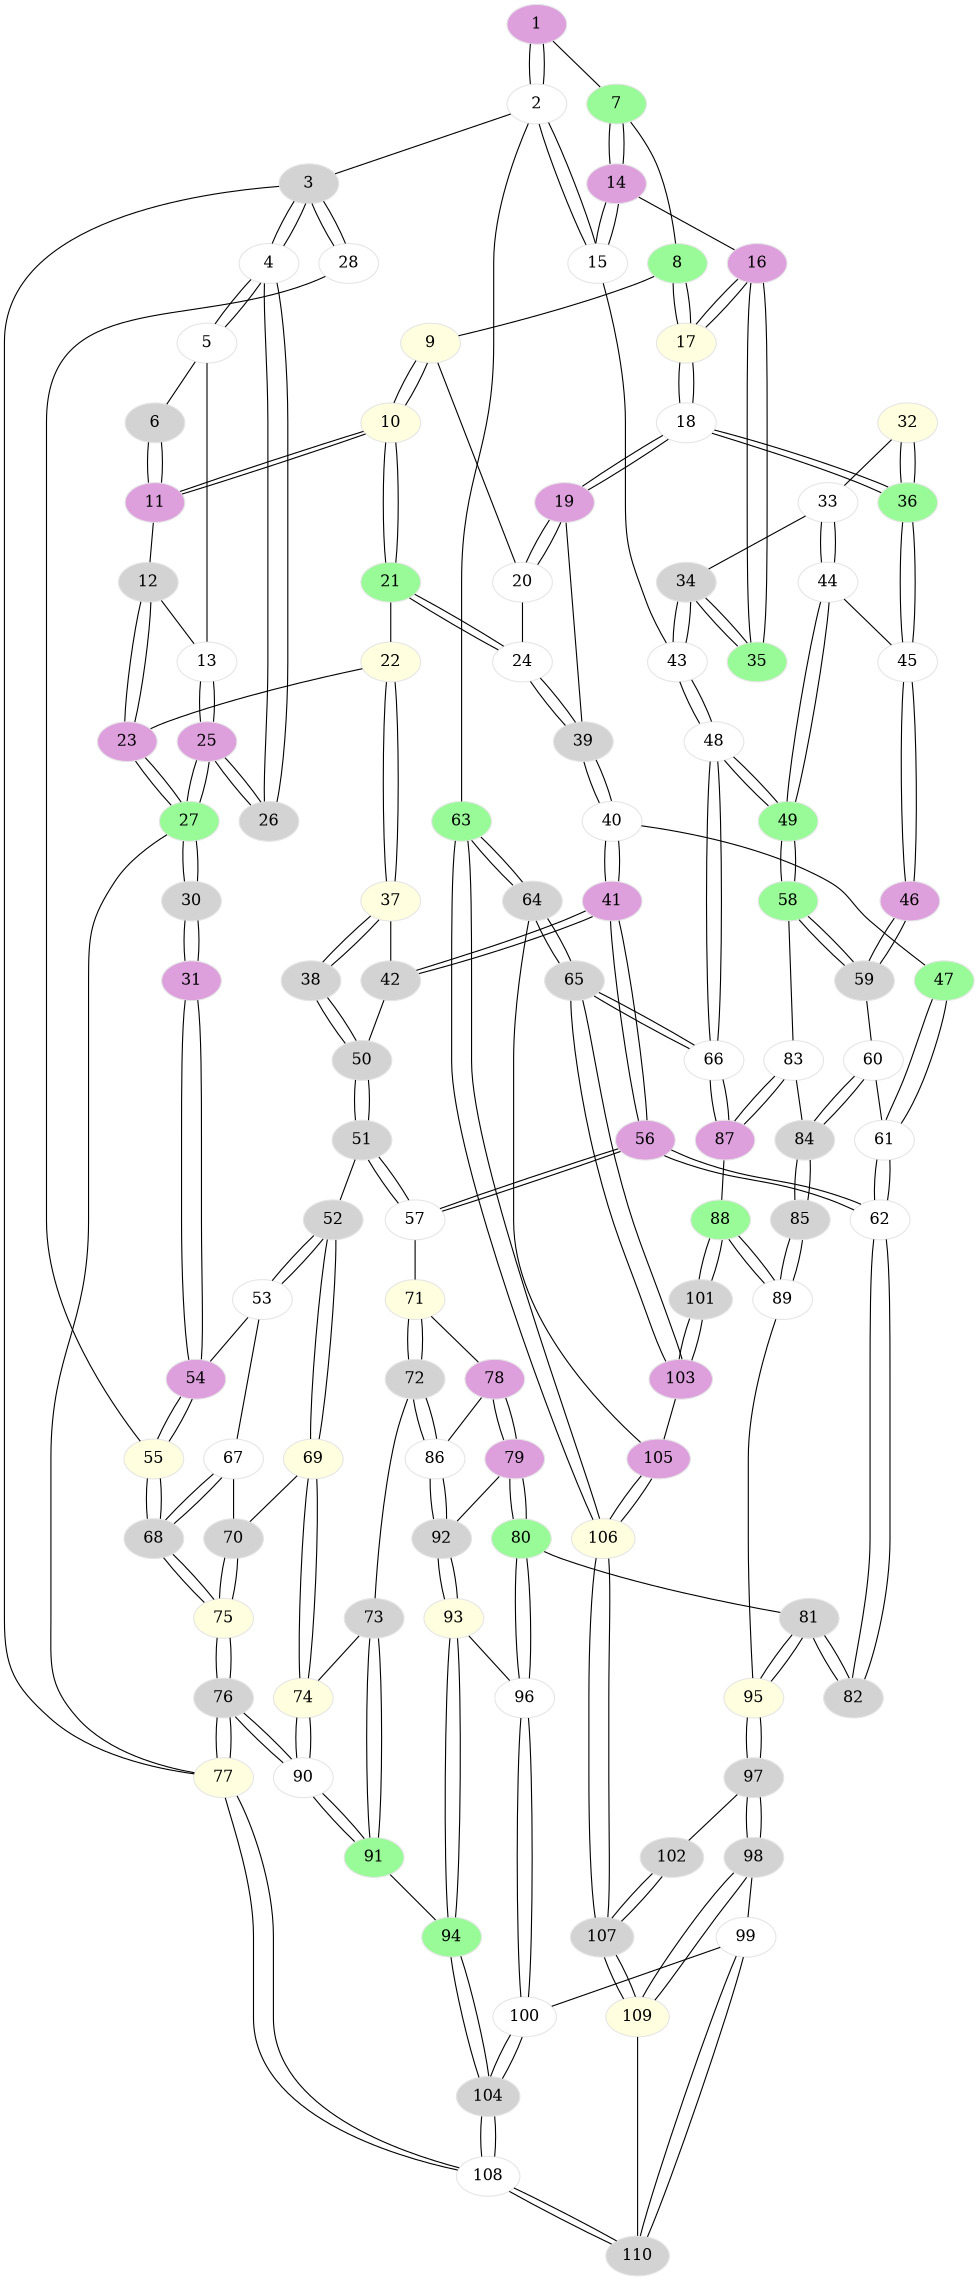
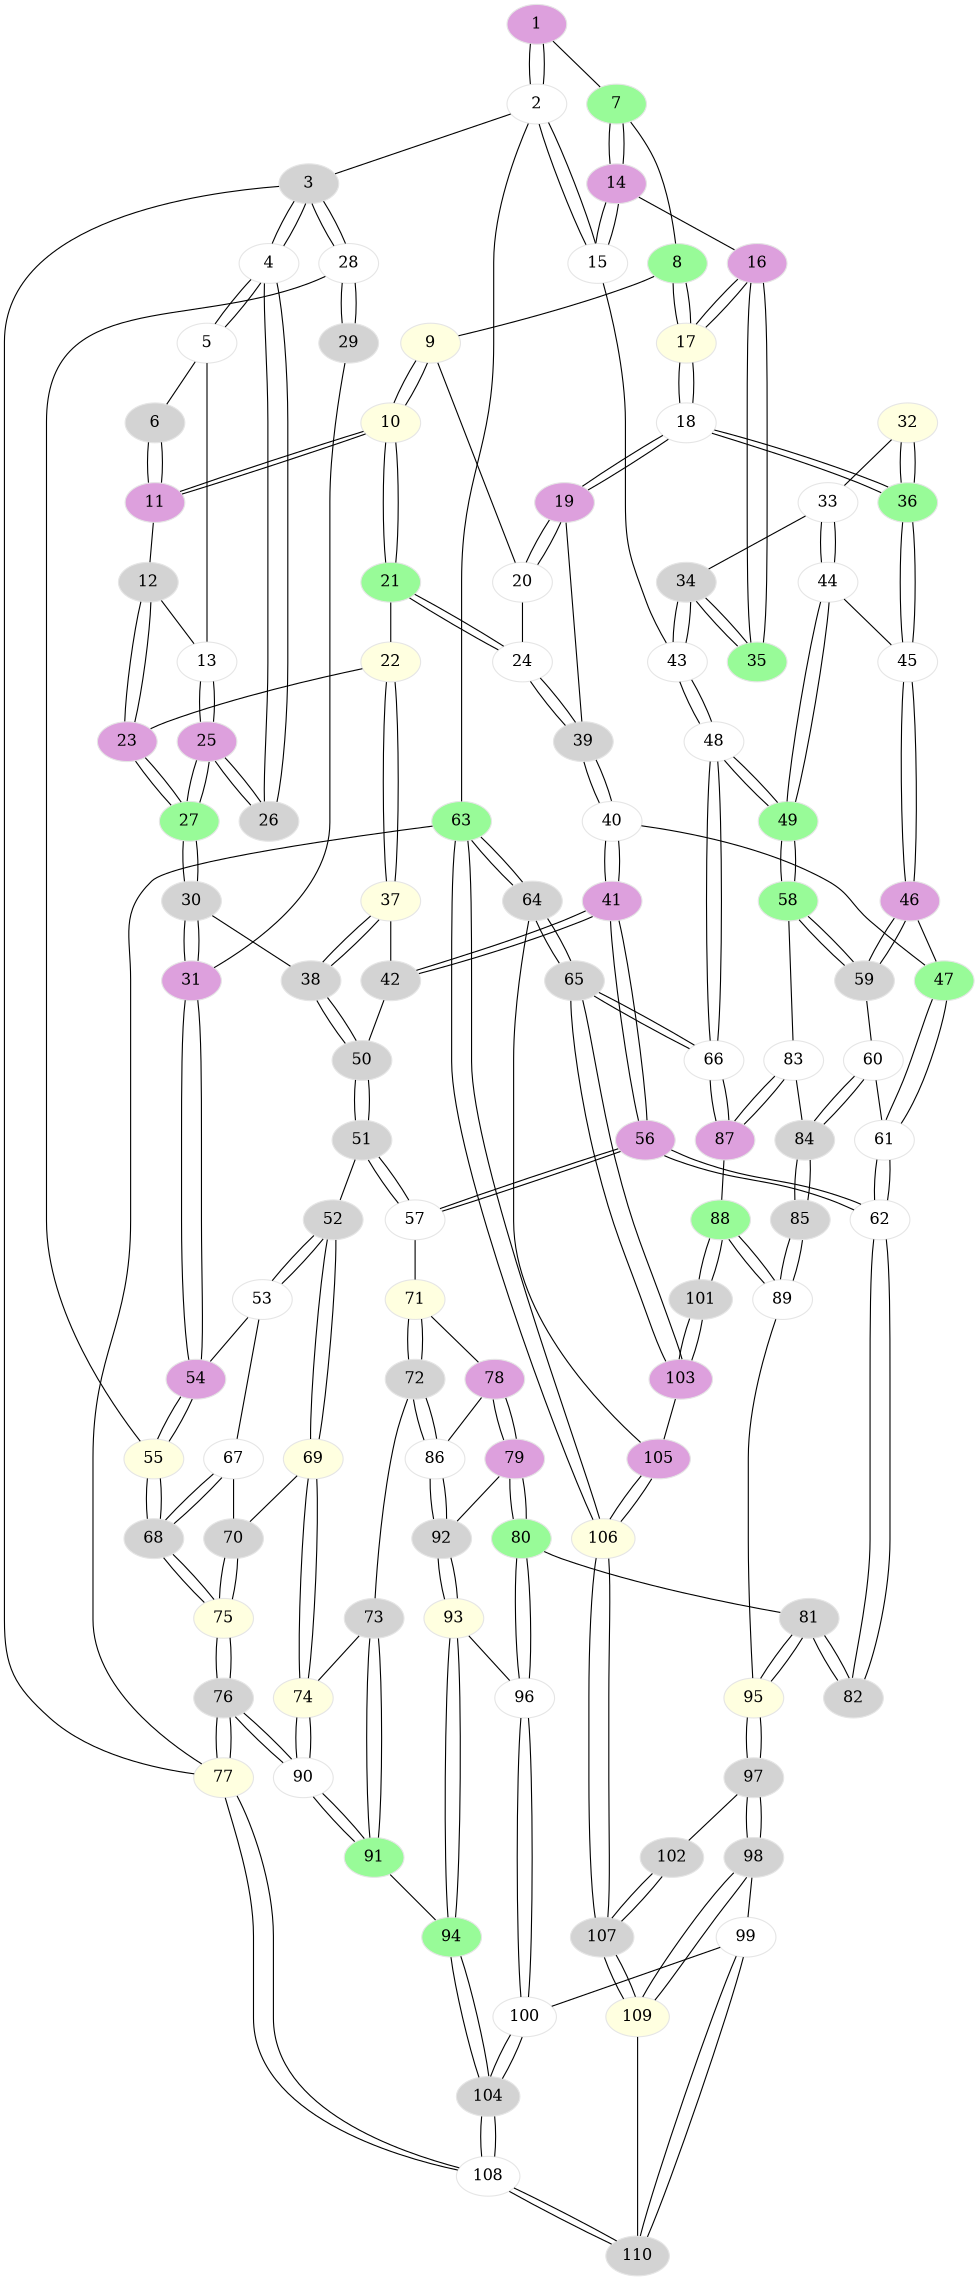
node "29": added
edge "30" -- "38": added
edge "46" -- "47": added
edge "27" -- "77": now "63" -- "77"
